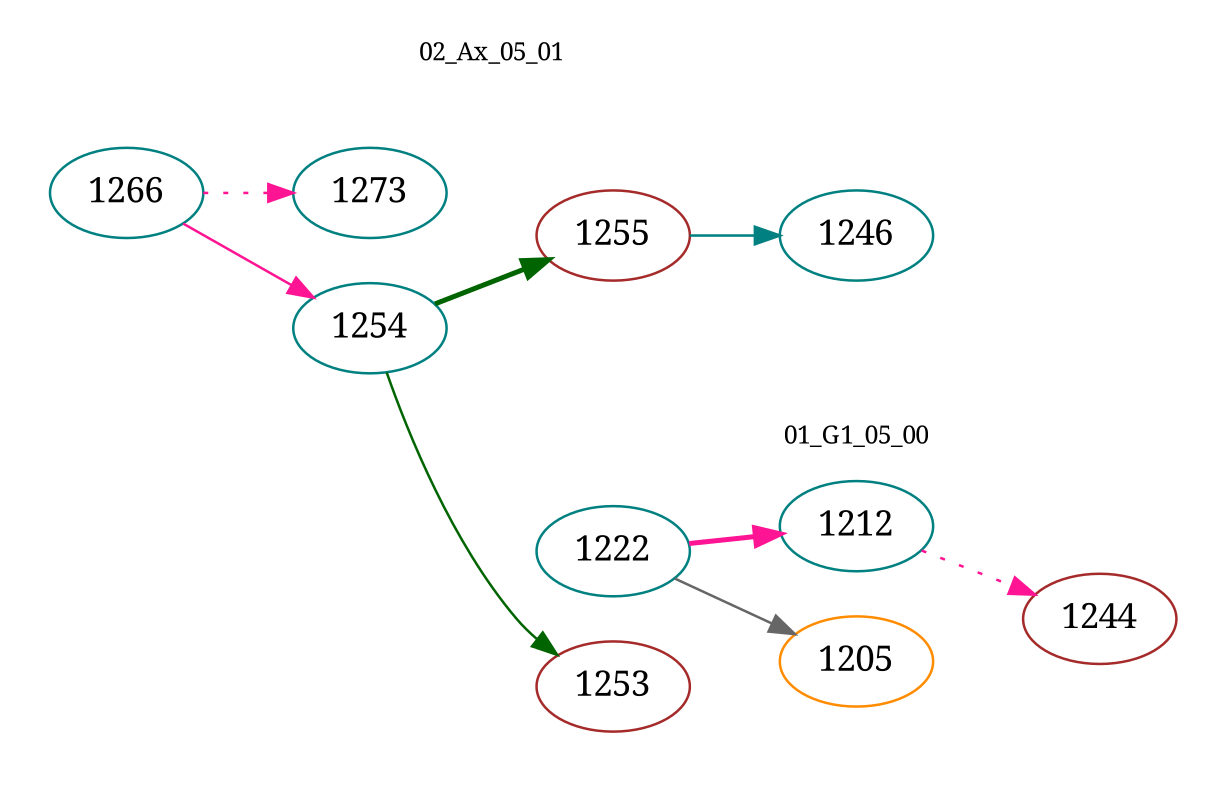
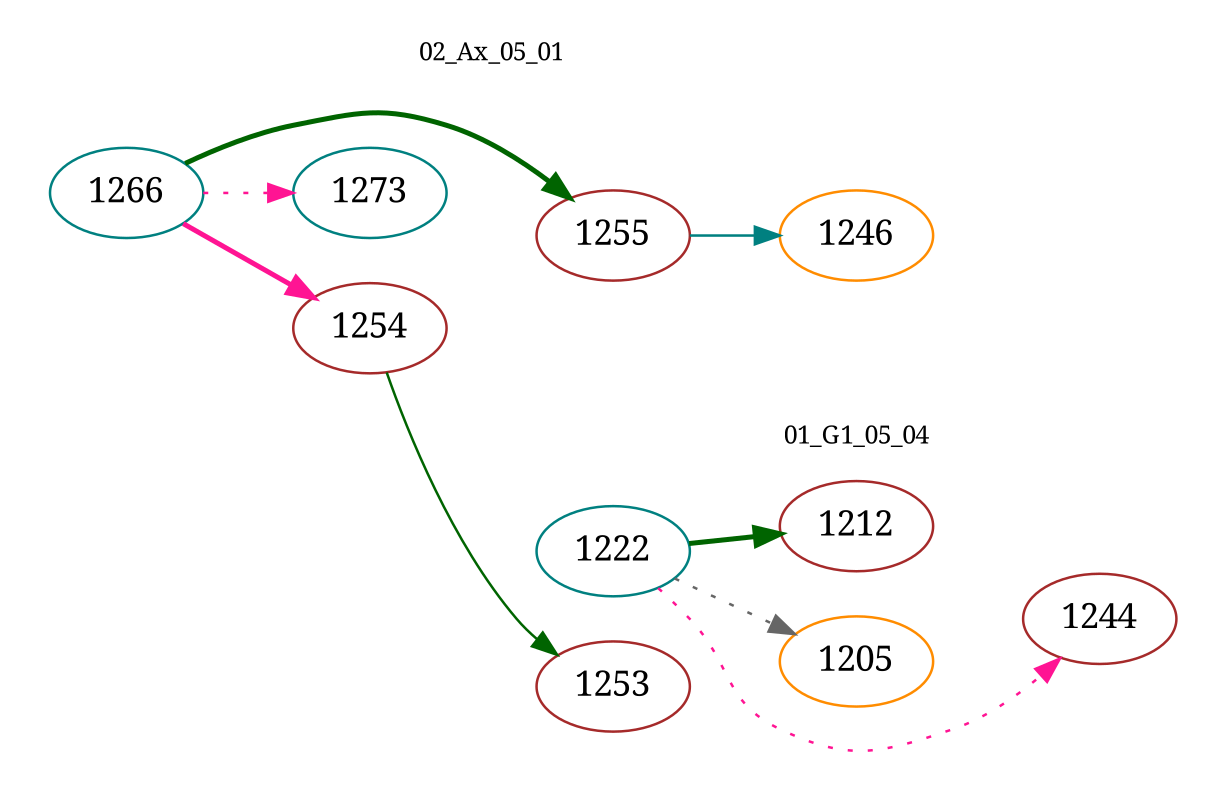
node "1246": color teal -> darkorange
edge "1266" -> "1254": style solid -> bold
edge "1254" -> "1255": now "1266" -> "1255"
node "1254": color teal -> brown
cluster "01_G1_05_00": label "01_G1_05_00" -> "01_G1_05_04"
node "1212": color teal -> brown
edge "1222" -> "1212": color deeppink -> darkgreen
edge "1212" -> "1244": now "1222" -> "1244"
edge "1222" -> "1205": style solid -> dotted
